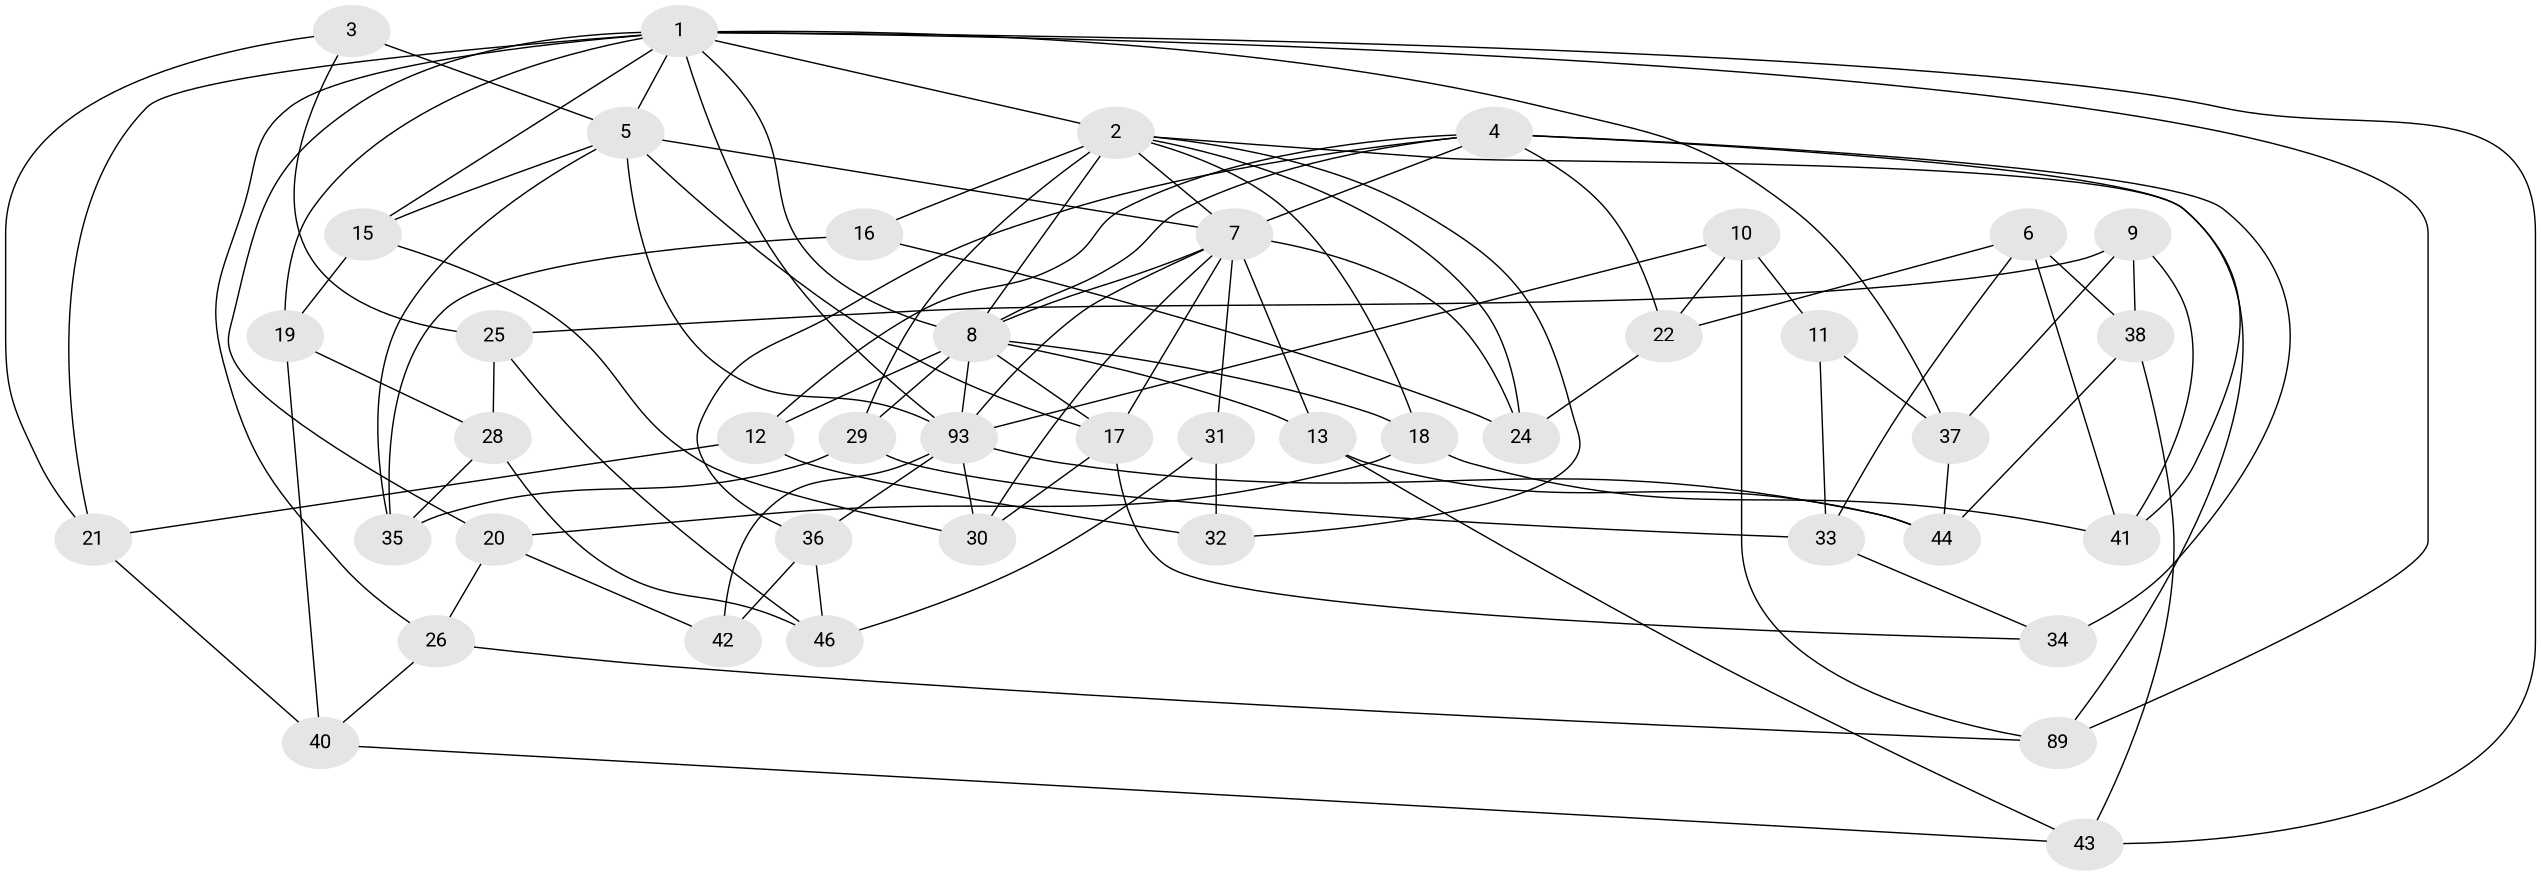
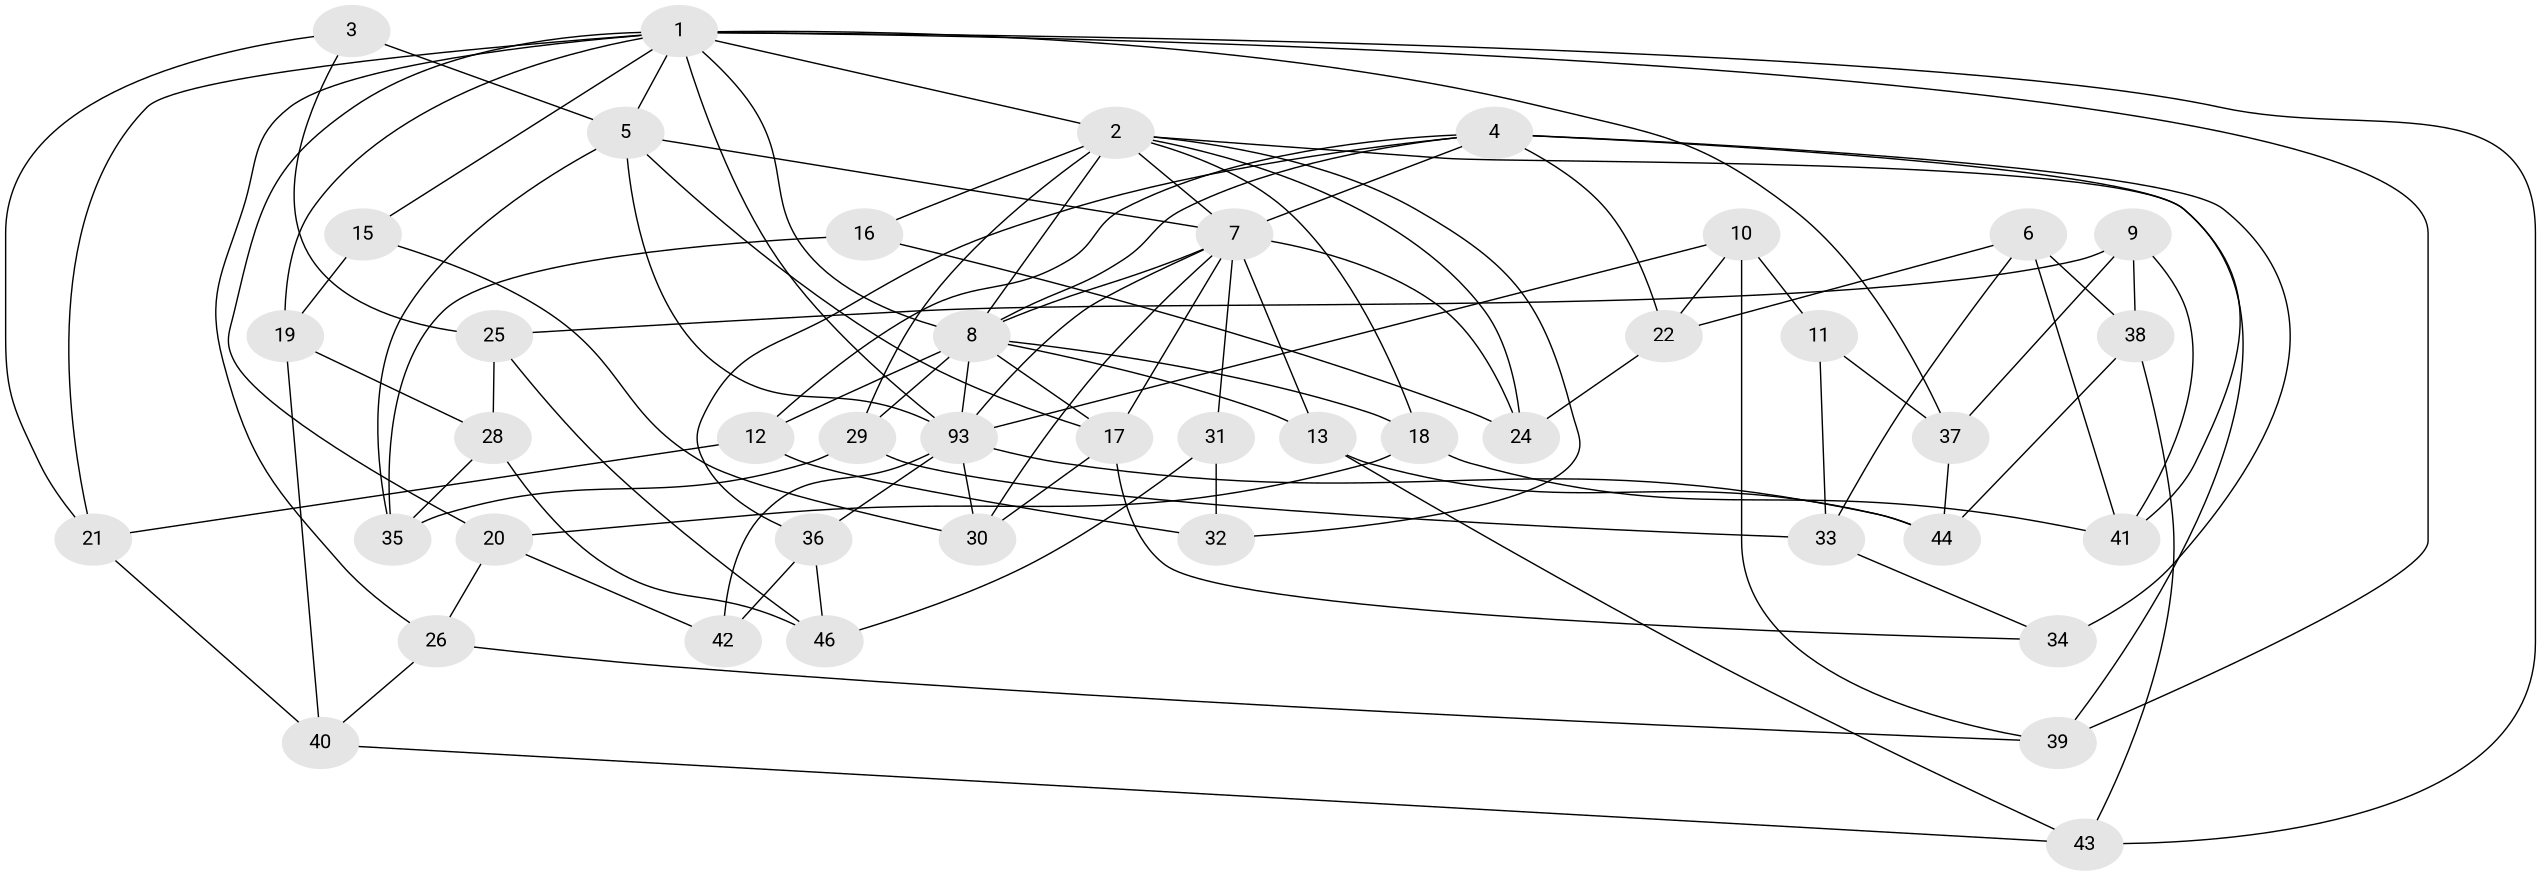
edge "5" -- "15": removed
node "89": label "89" -> "39"
